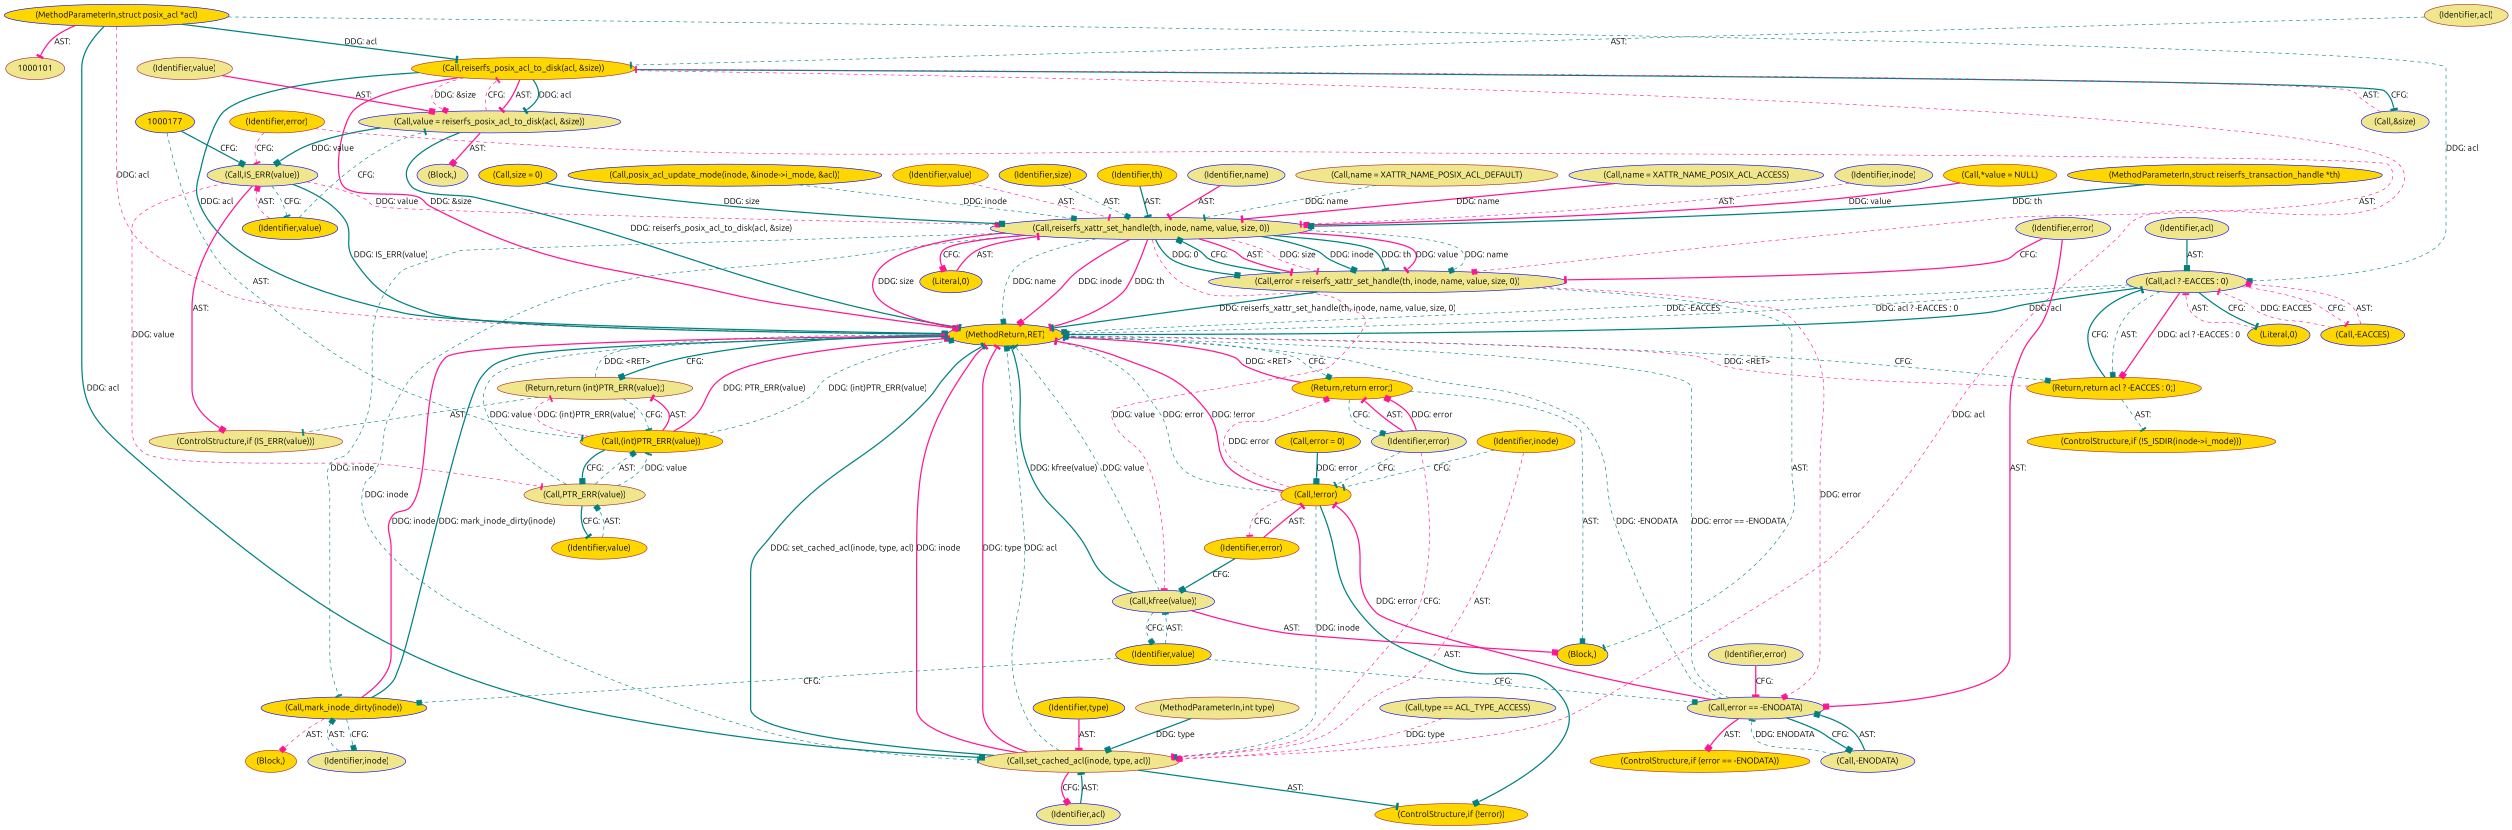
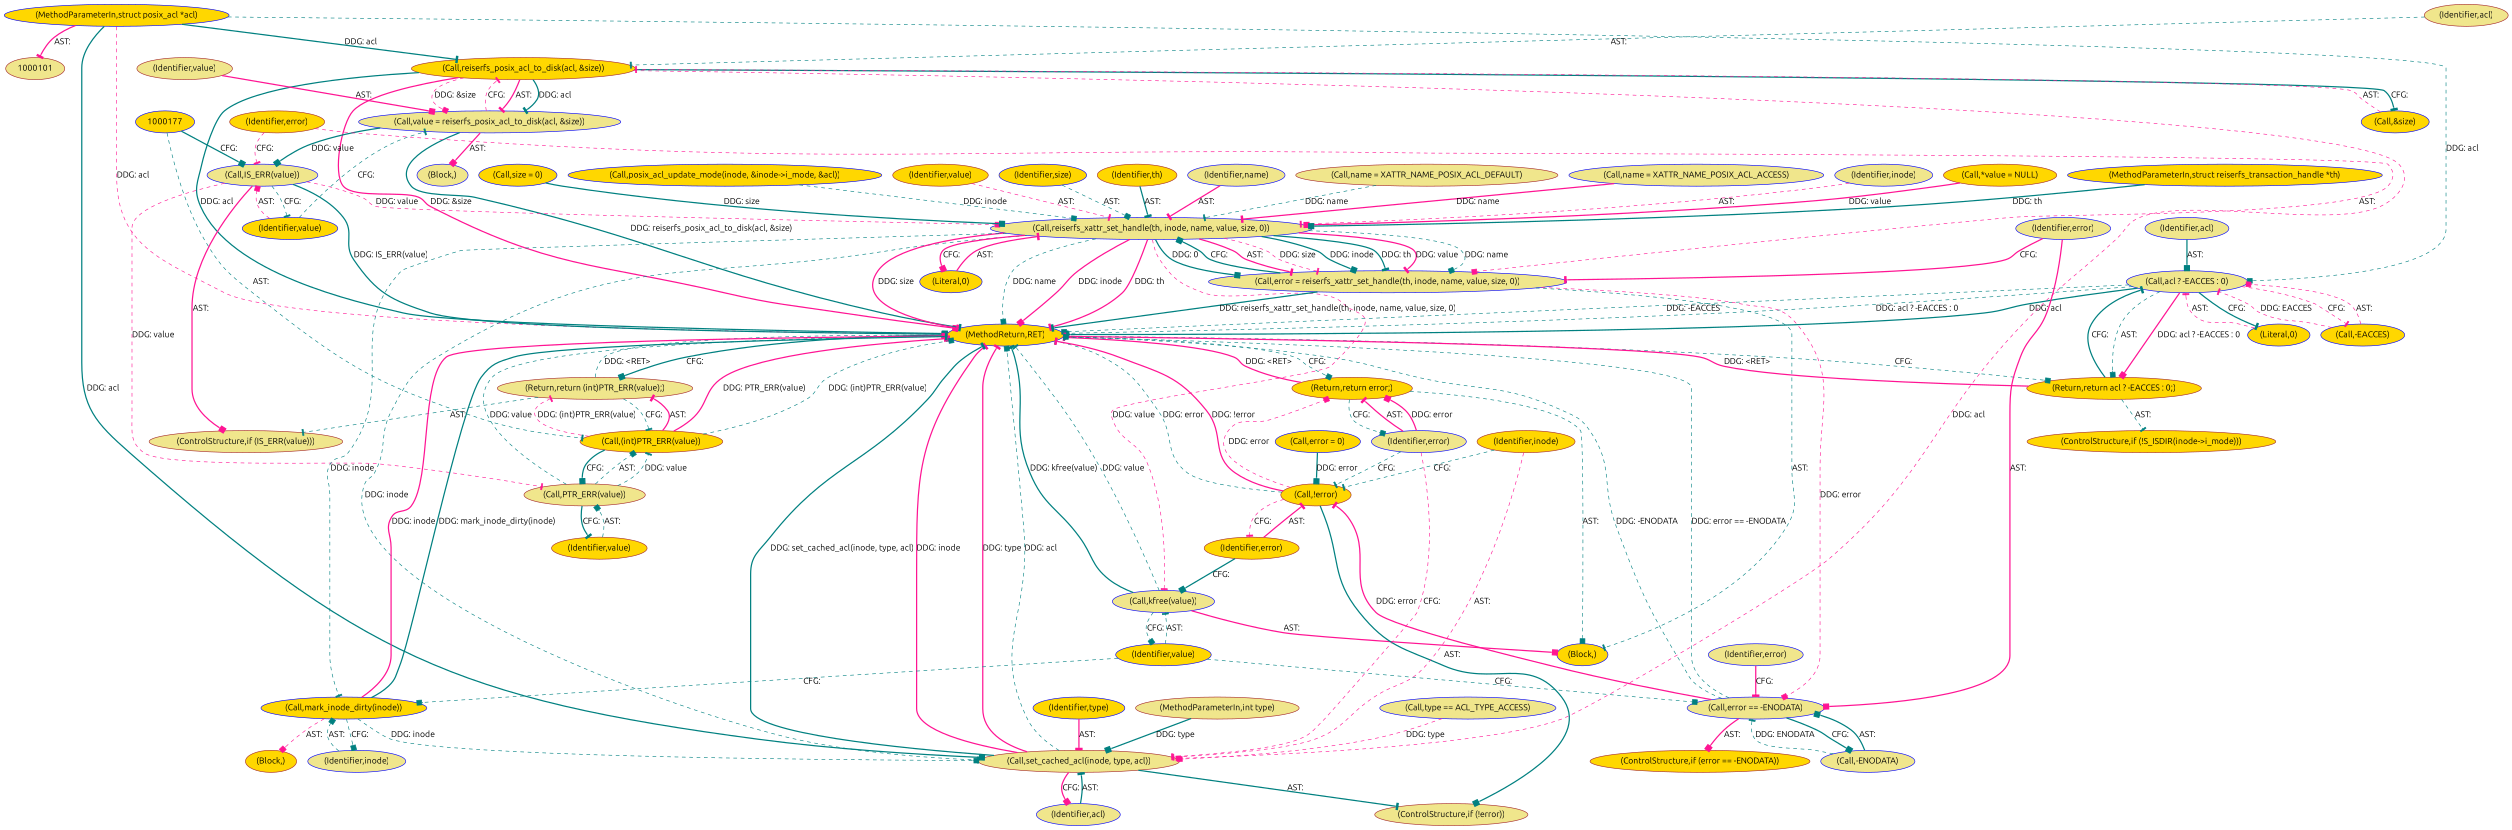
node "(Call,&size)": fillcolor khaki -> gold
edge "(Return,return acl ? -EACCES : 0;)" -> "(MethodReturn,RET)": style dashed -> bold
edge "(Call,!error)" -> "(Call,set_cached_acl(inode, type, acl))": now "(Call,mark_inode_dirty(inode))" -> "(Call,set_cached_acl(inode, type, acl))"
node "(ControlStructure,if (!error))": fillcolor gold -> khaki
